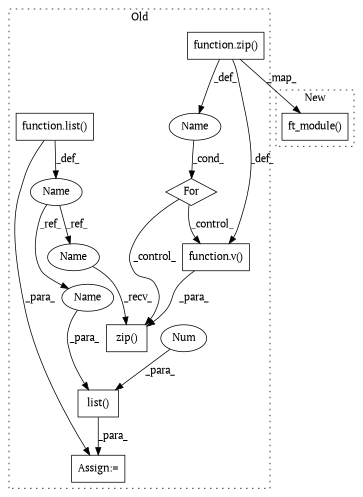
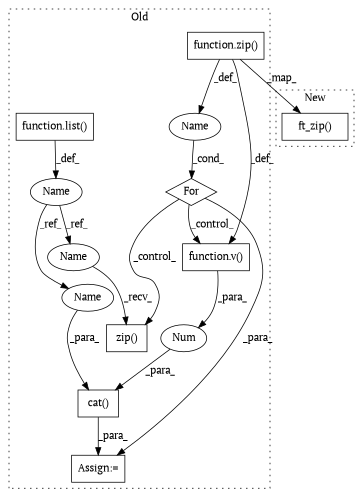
node "ft_module()": label "ft_module()" -> "ft_zip()"
edge "function.v()" -> "zip()": now "function.v()" -> "Num"
edge "function.list()" -> "Assign:=": now "For" -> "Assign:="
node "list()": label "list()" -> "cat()"
